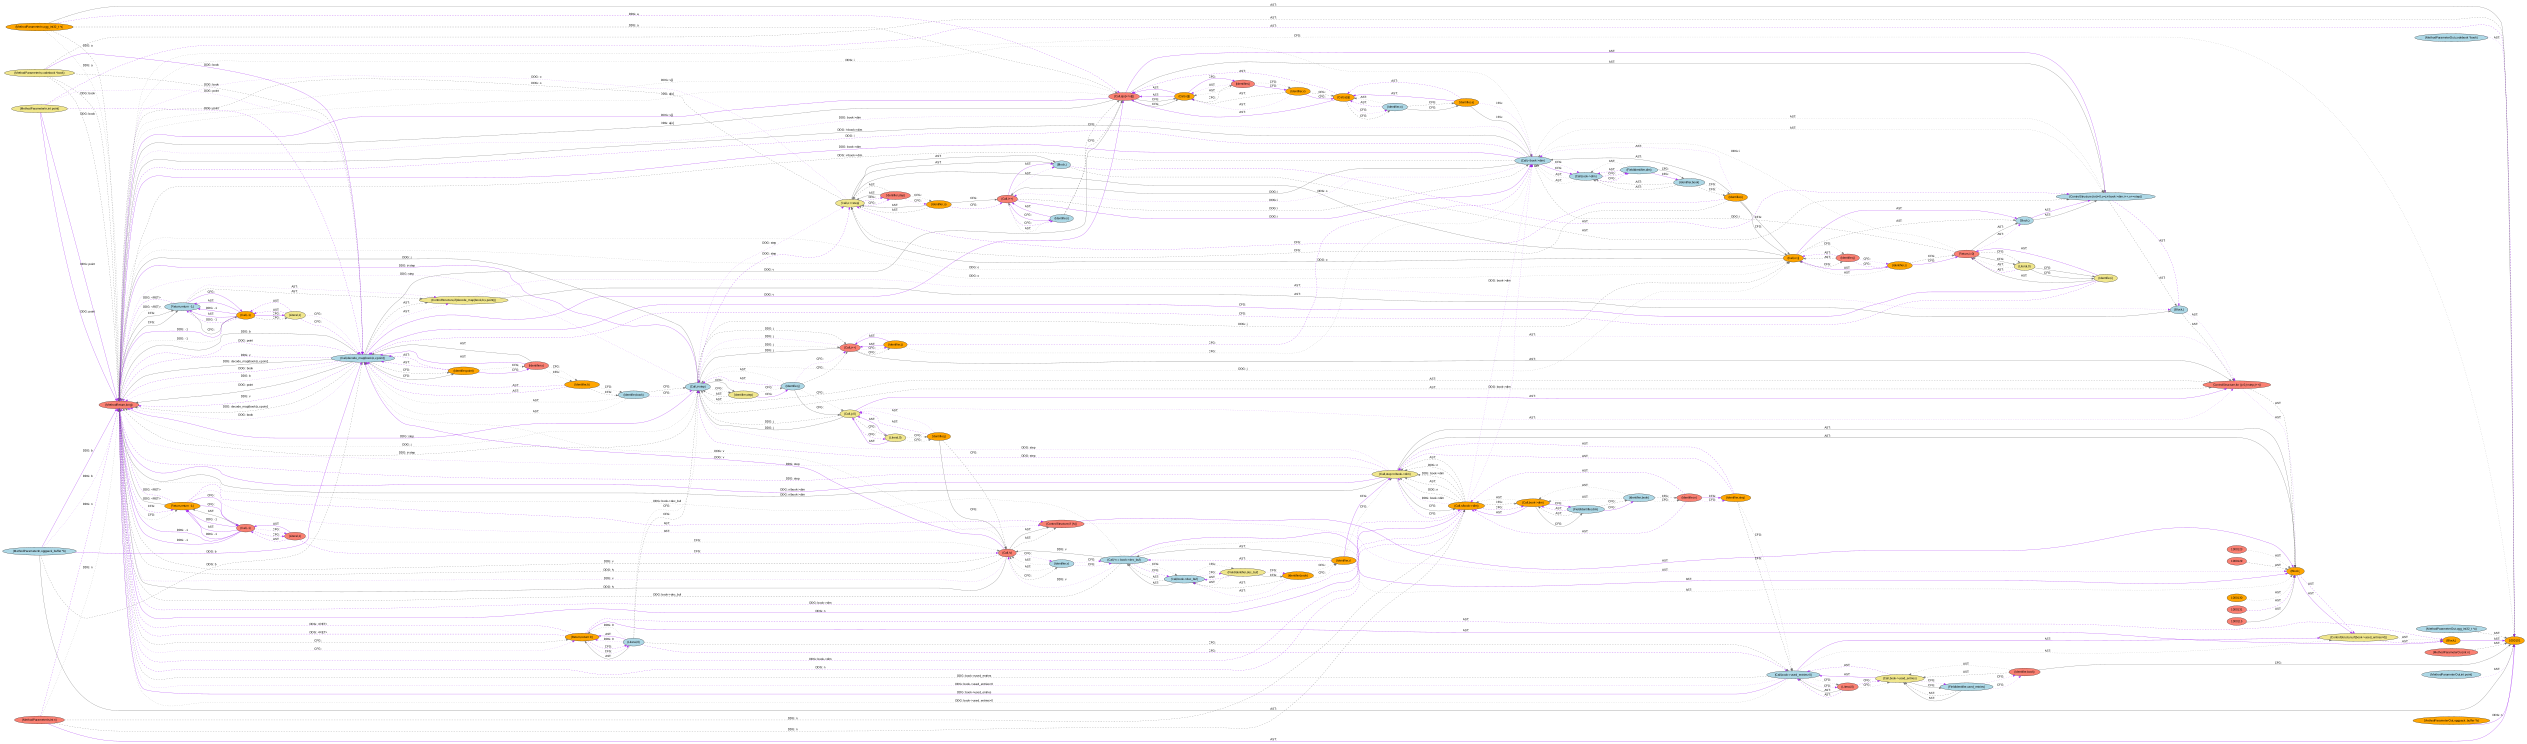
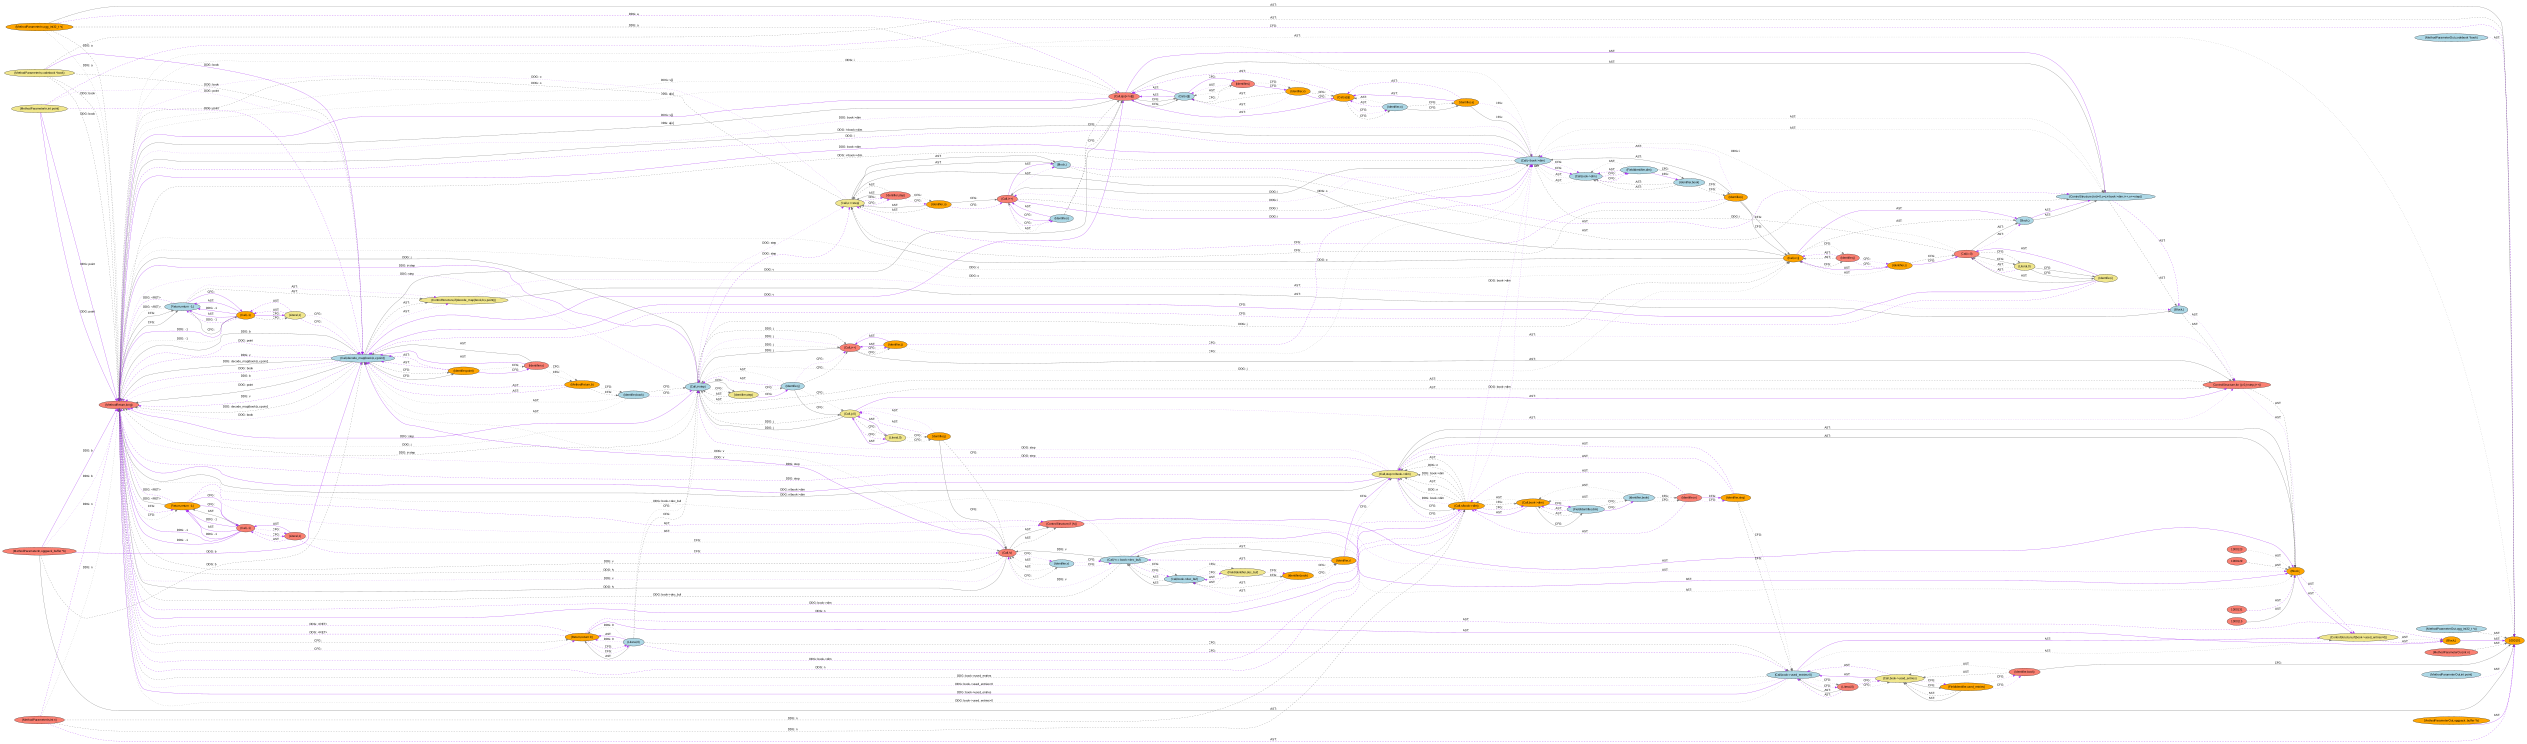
edge "(MethodParameterIn,int point)" -> "1000101": label "AST: " -> "CFG: "
edge "(MethodReturn,long)" -> "1000101": label "CFG: " -> "AST: "
node "(Call,v[i])": fillcolor orange -> lightblue
node "(Return,i=0)": label "(Return,i=0)" -> "(Call,i=0)"
node "(Identifier,b)": label "(Identifier,b)" -> "(MethodReturn,b)"
node "(MethodParameterIn,oggpack_buffer *b)": fillcolor lightblue -> salmon
node "1000130": removed
node "(FieldIdentifier,used_entries)": fillcolor lightblue -> orange
edge "(MethodParameterOut,oggpack_buffer *b)" -> "1000101": label "DDG: n" -> "AST: "
edge "(MethodParameterIn,int n)" -> "1000101": style solid -> dashed
